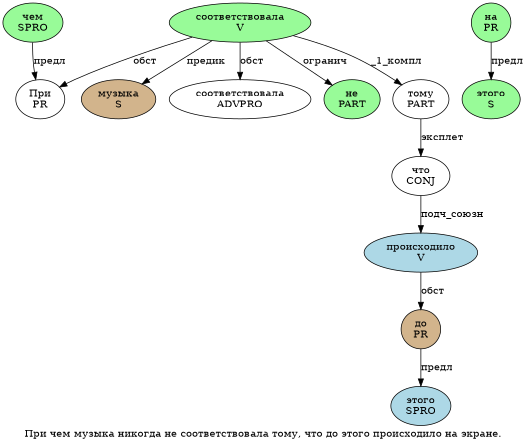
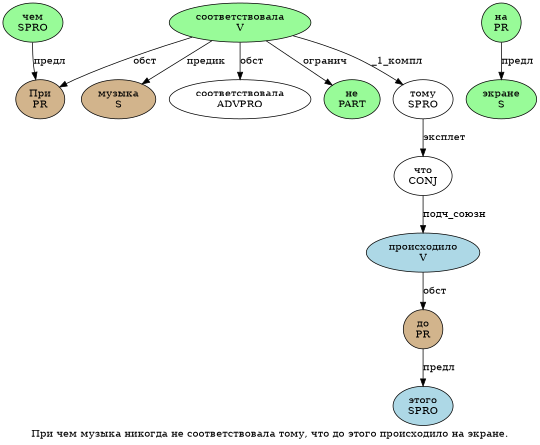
node "При PR": fillcolor white -> tan
node "тому PART": label "тому PART" -> "тому SPRO"
node "этого S": label "этого S" -> "экране S"
